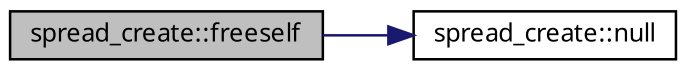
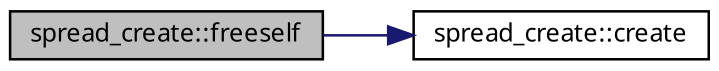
node "spread_create::null": label "spread_create::null" -> "spread_create::create"
